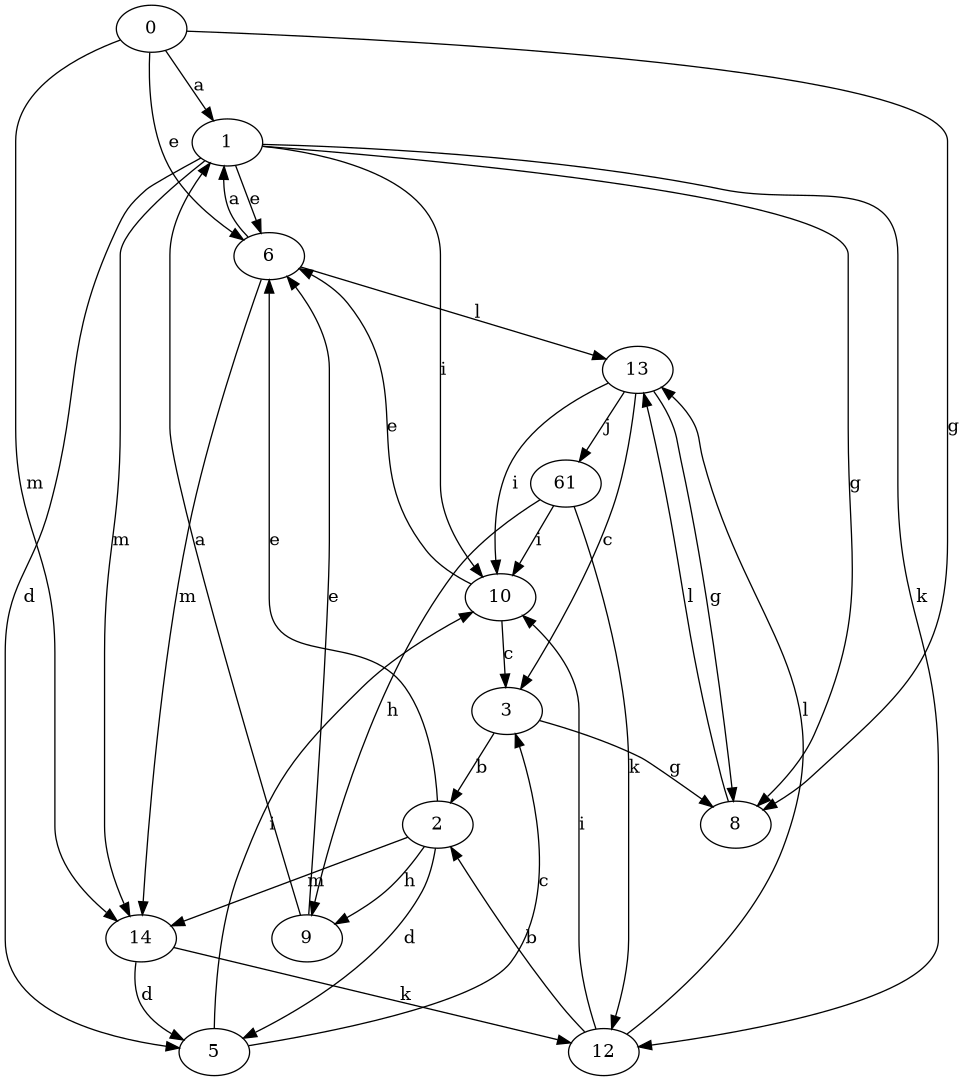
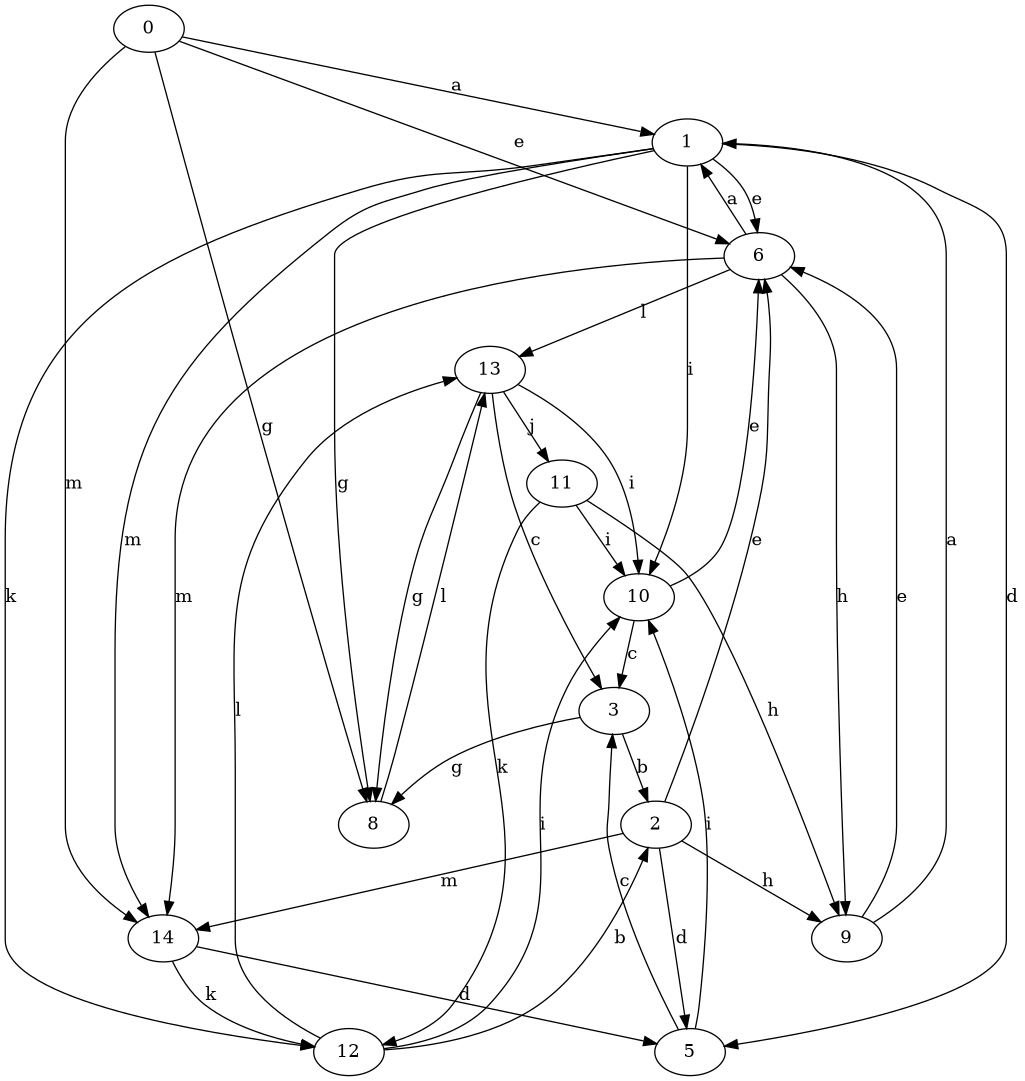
node "61": label "61" -> "11"
edge "6" -> "9": added, label "h"
